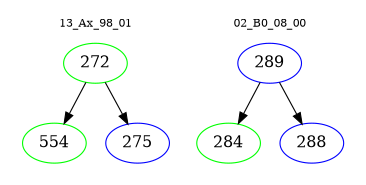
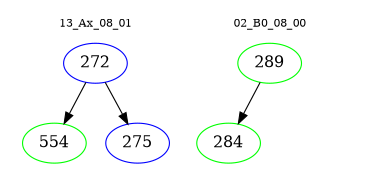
cluster "13_Ax_98_01": label "13_Ax_98_01" -> "13_Ax_08_01"
node "272": color green -> blue
node "289": color blue -> green
node "288": removed
